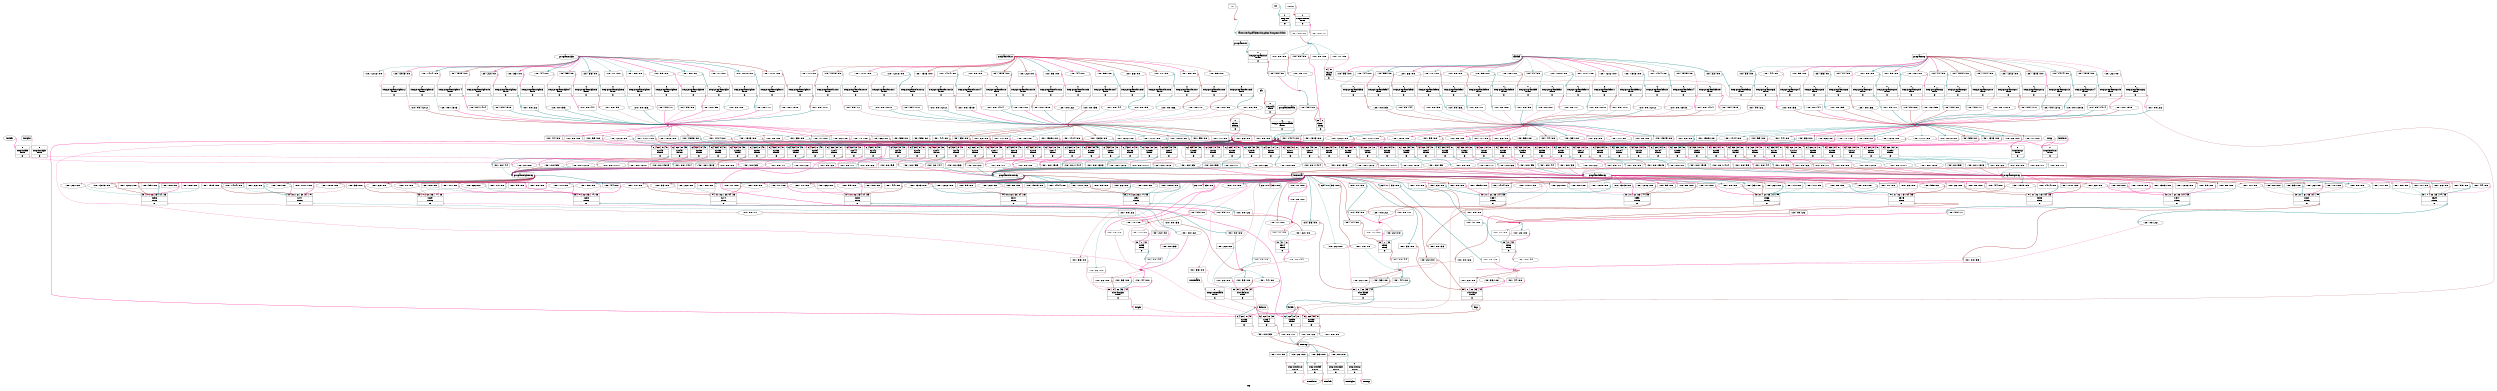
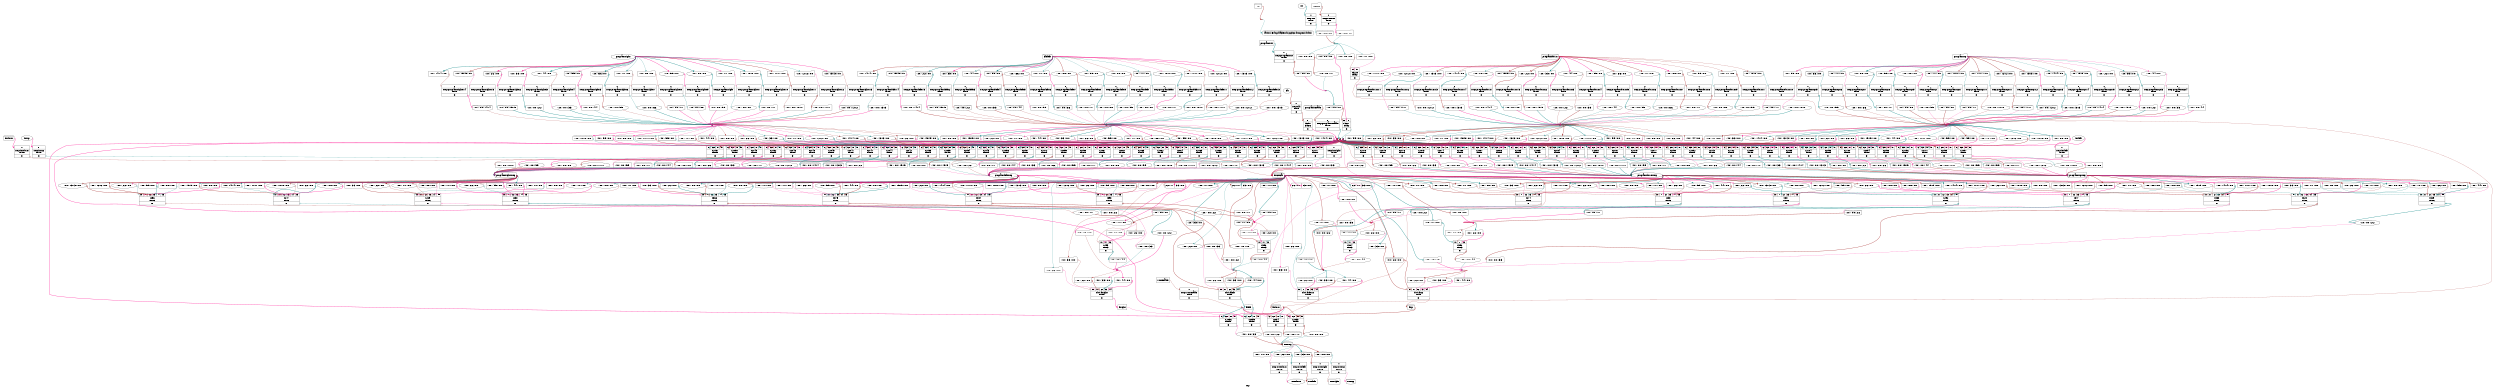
node "in_right": removed
node "run_up": label "run_up" -> "out_up"
